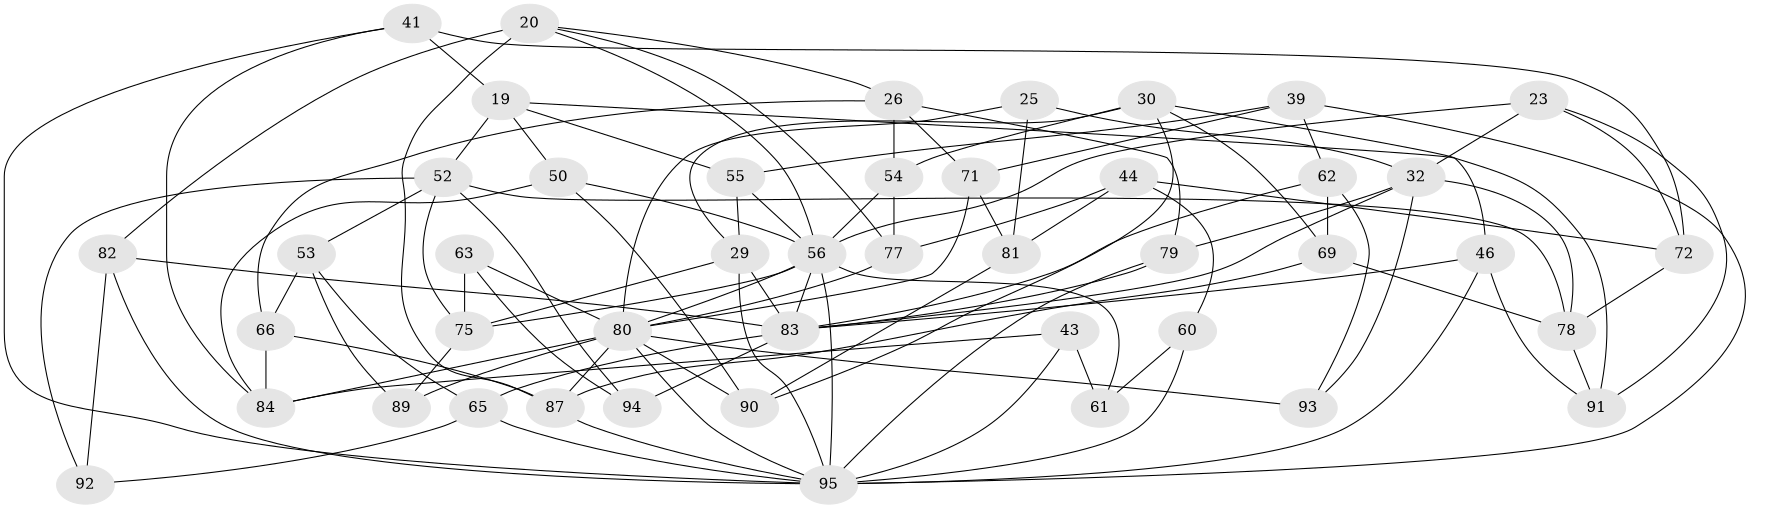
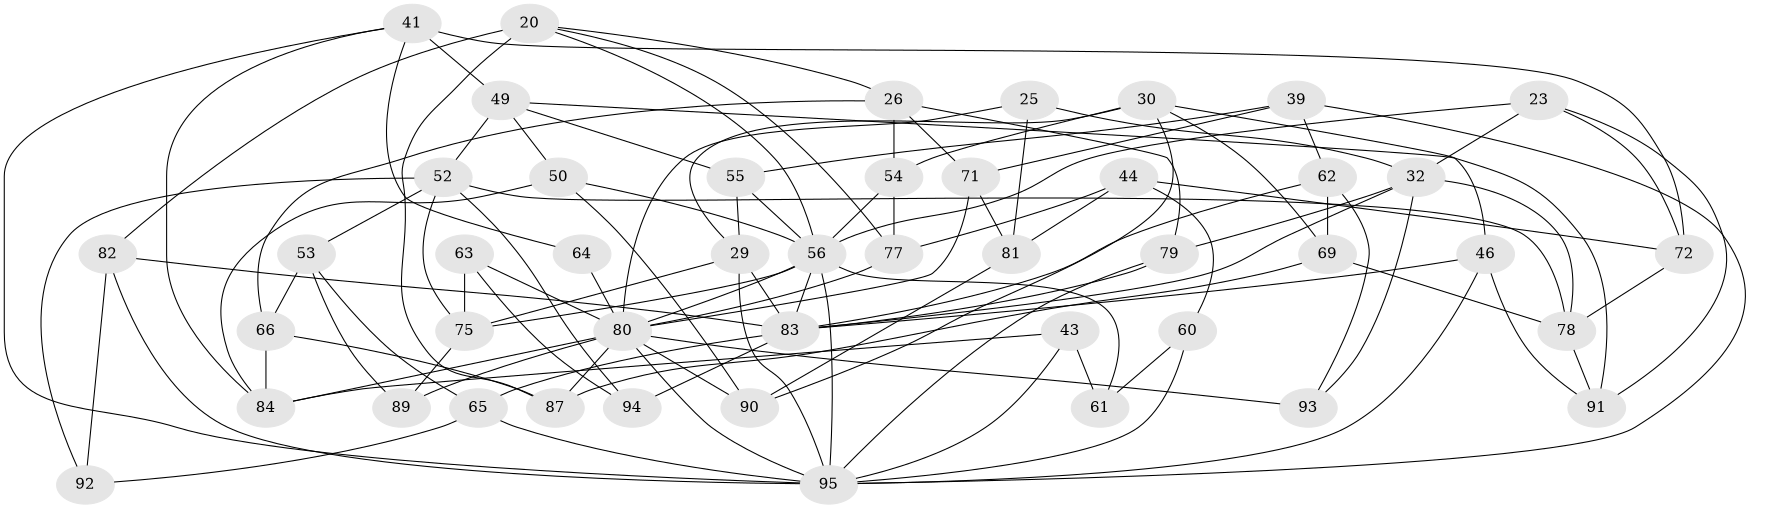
node "19": label "19" -> "49"
node "64": added
edge "87" -- "95": removed
